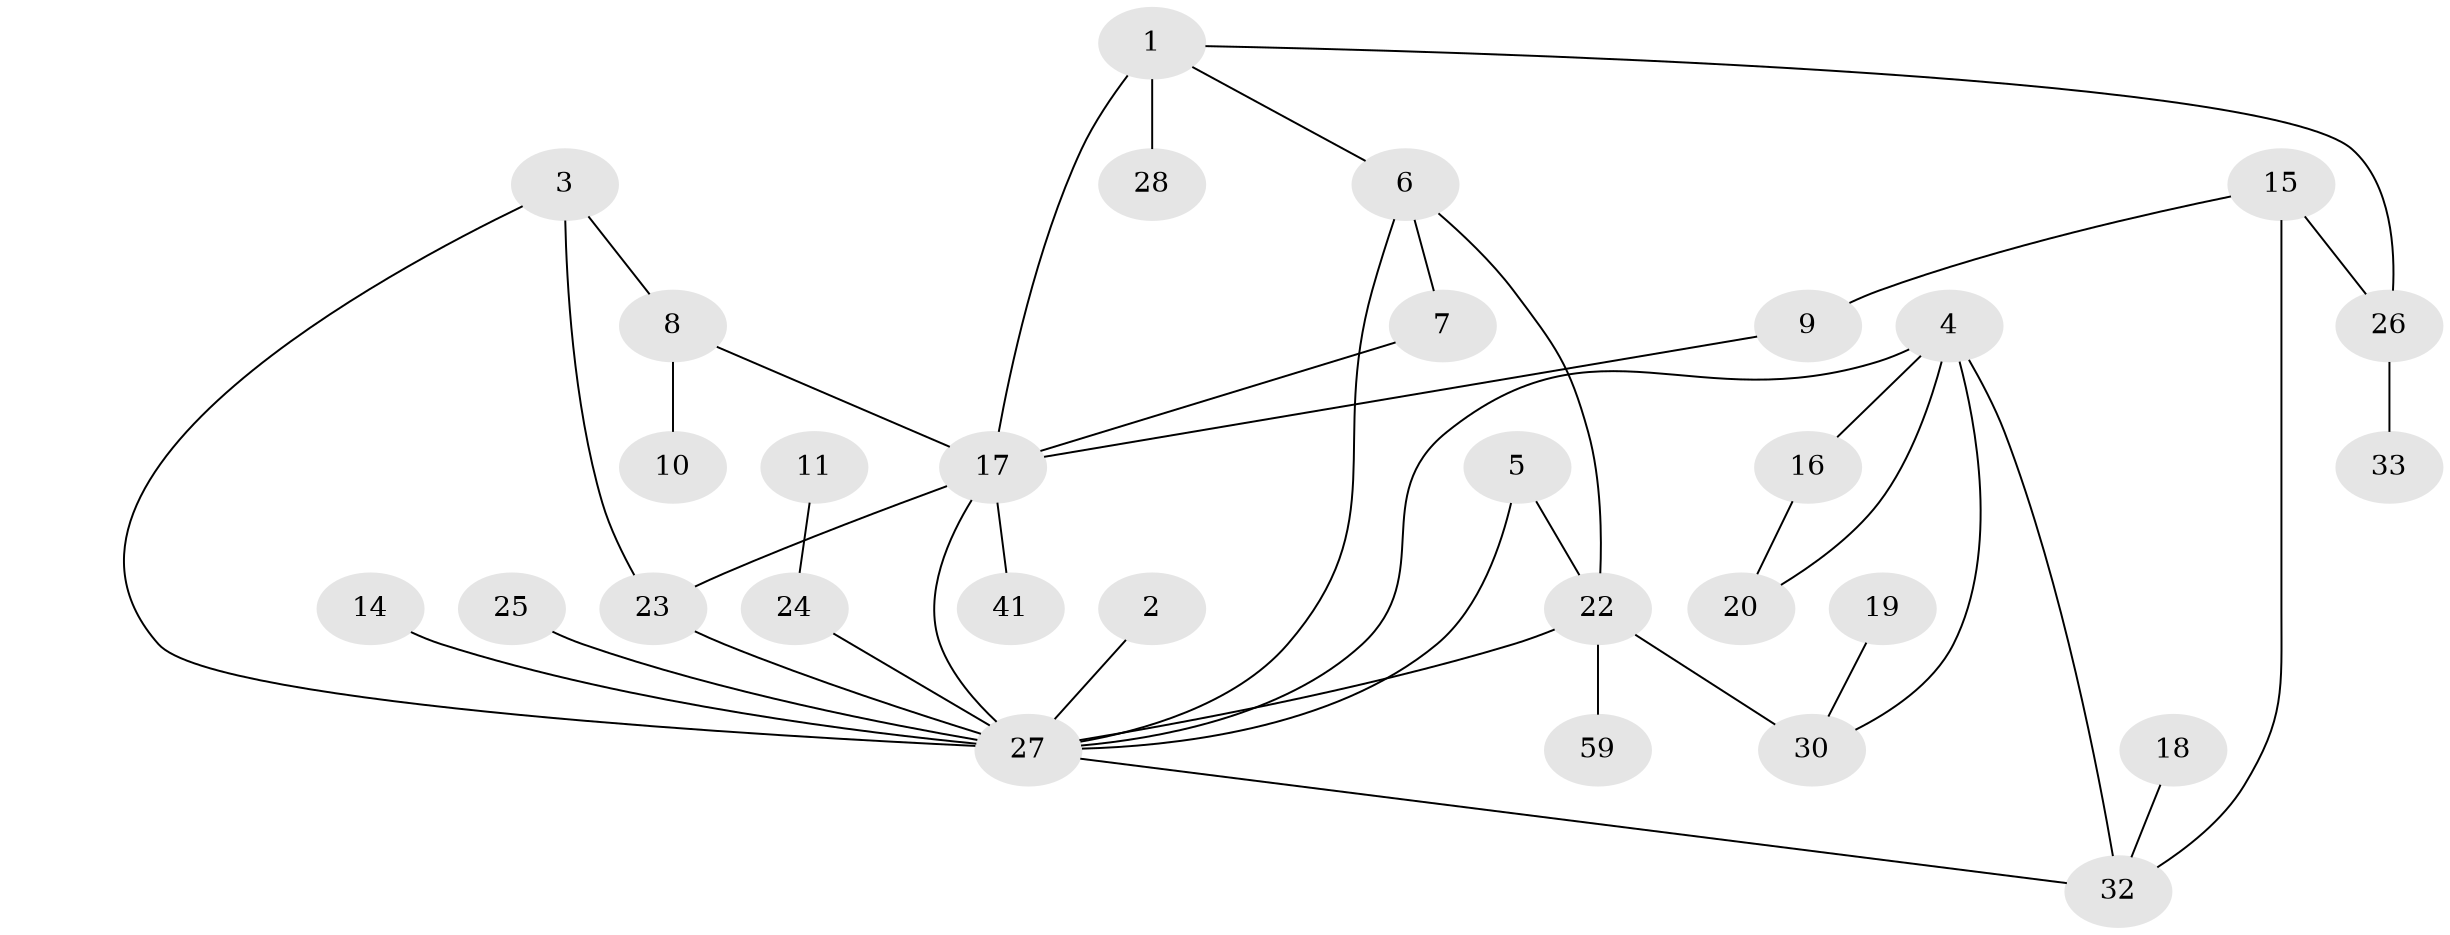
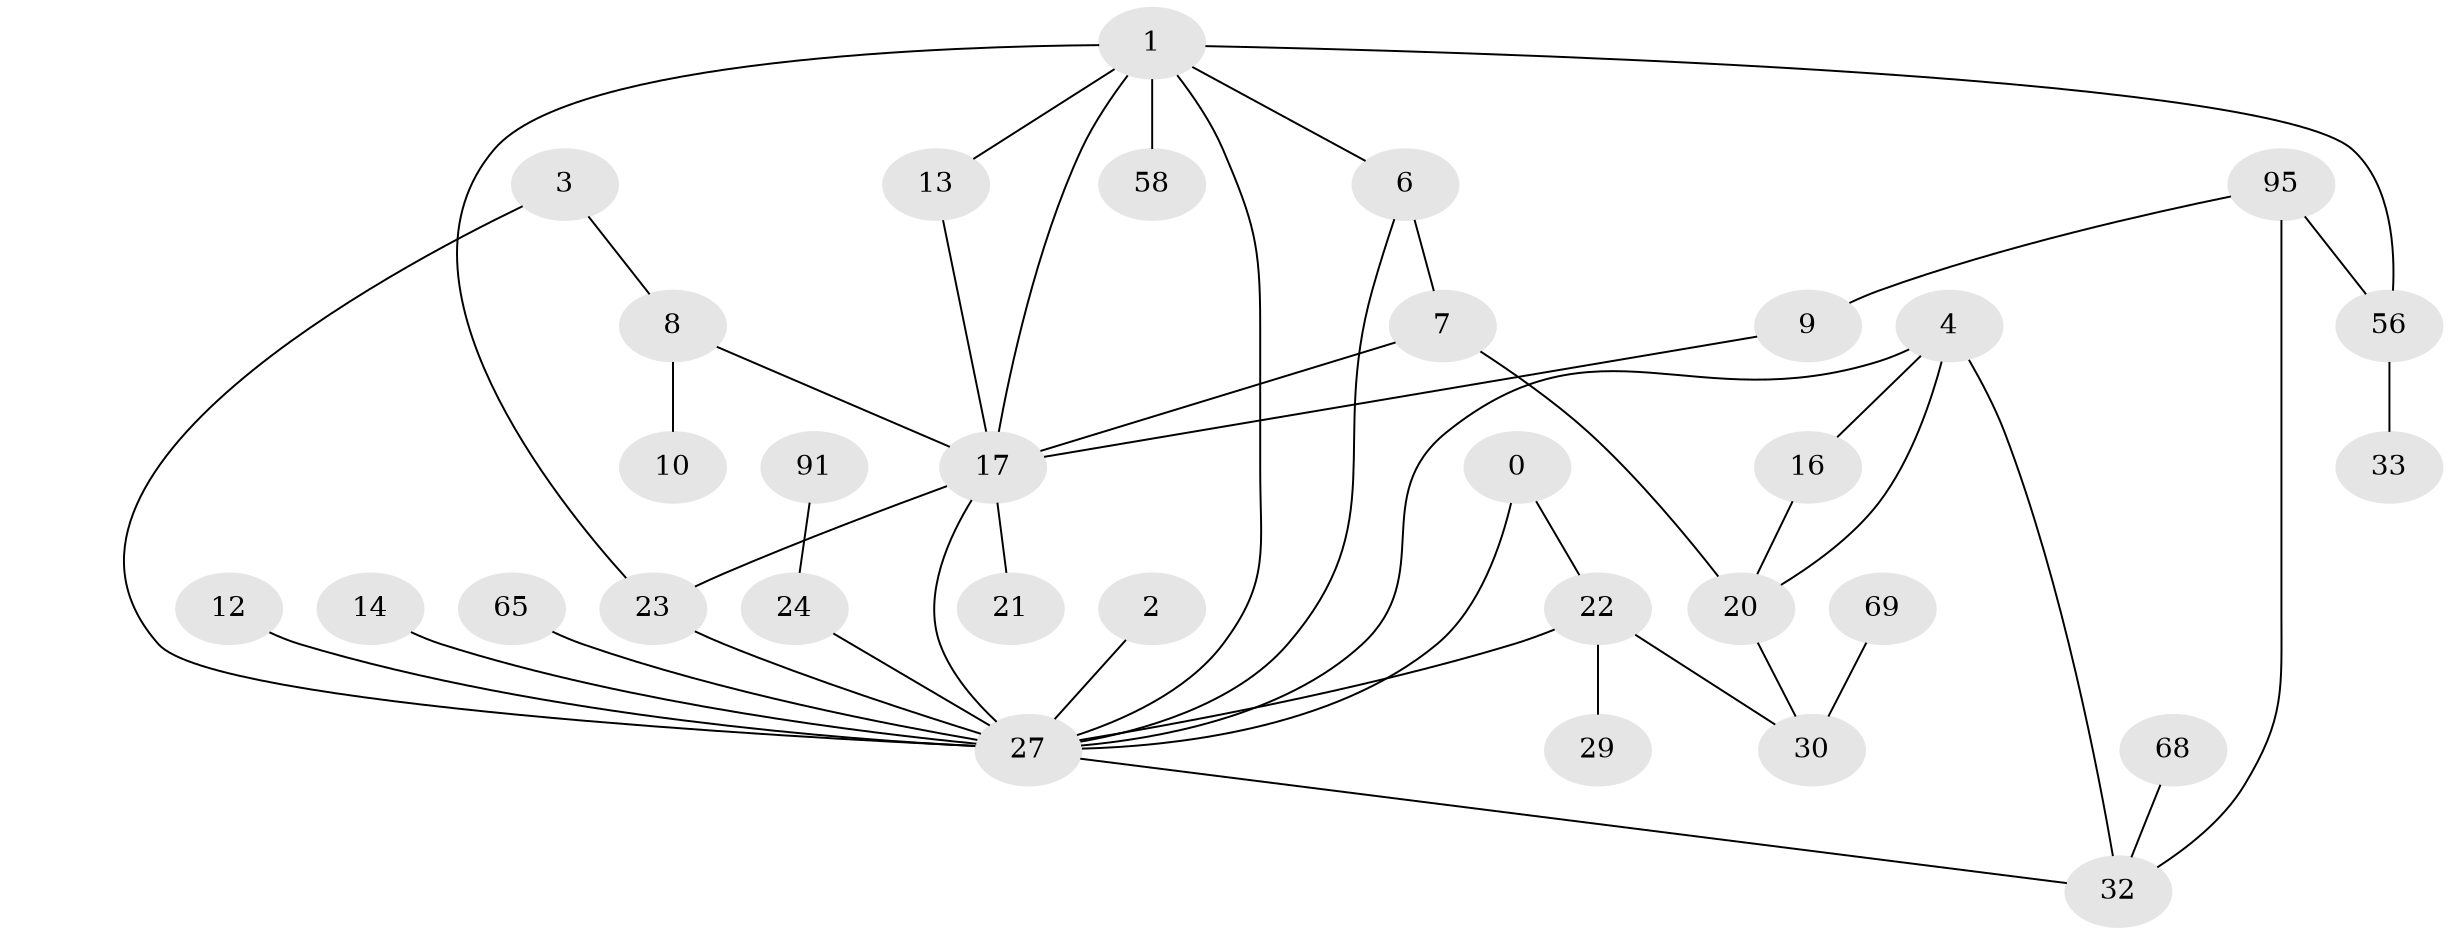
node "13": added
node "28": label "28" -> "58"
node "15": label "15" -> "95"
node "26": label "26" -> "56"
edge "6" -- "22": removed
edge "3" -- "23": now "1" -- "23"
edge "1" -- "27": added
edge "7" -- "20": added
node "11": label "11" -> "91"
node "5": label "5" -> "0"
edge "4" -- "30": now "20" -- "30"
node "12": added
node "25": label "25" -> "65"
node "41": label "41" -> "21"
node "19": label "19" -> "69"
node "59": label "59" -> "29"
node "18": label "18" -> "68"
